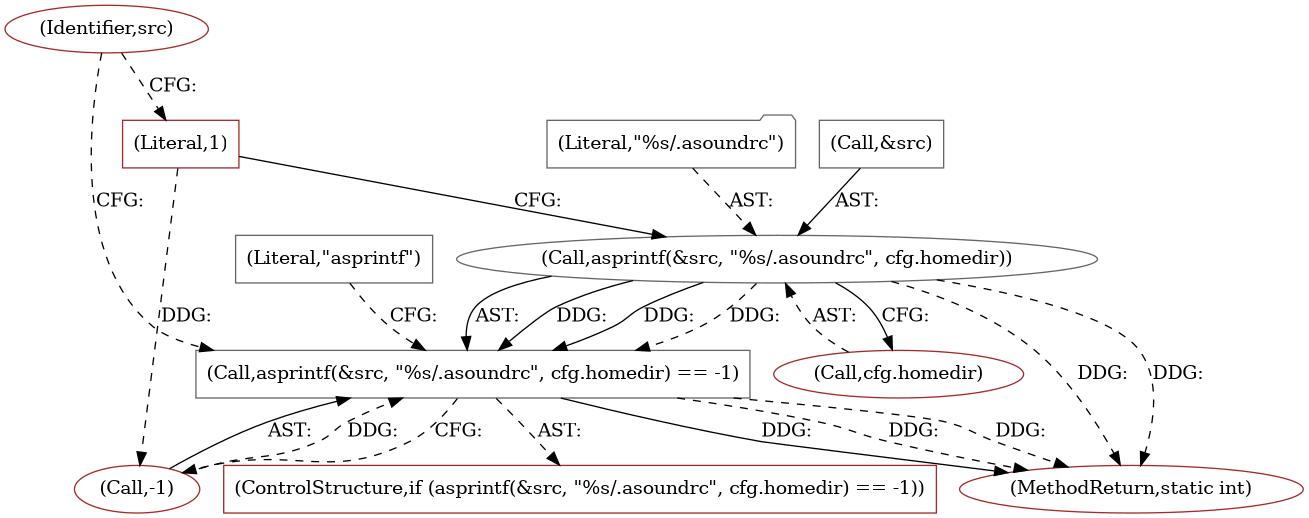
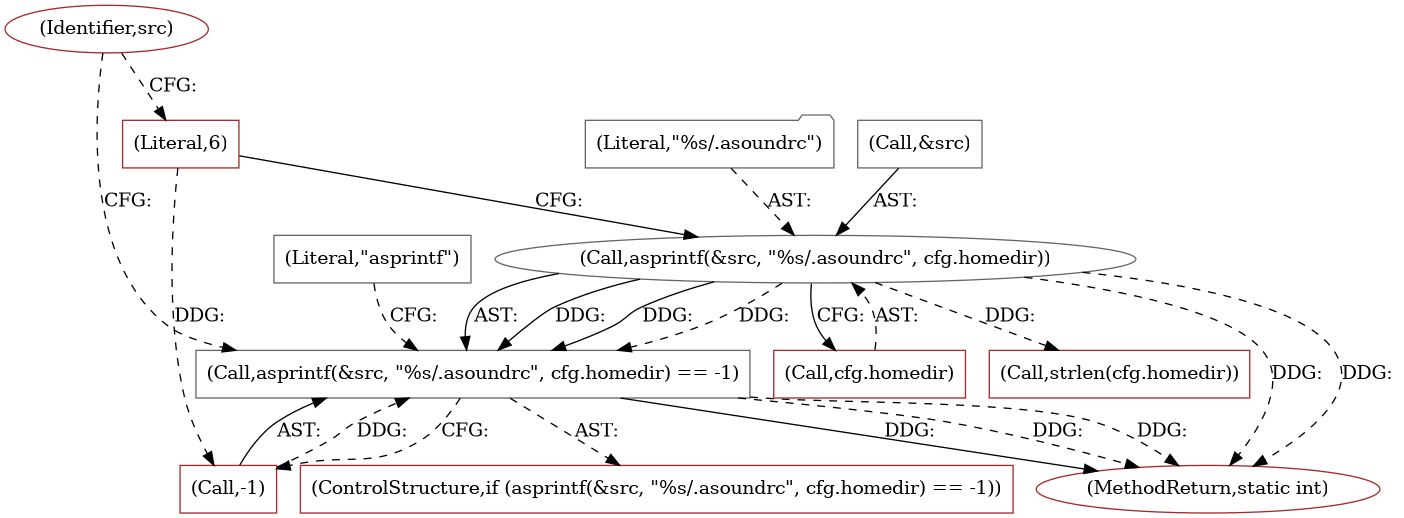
node "(Literal,1)": label "(Literal,1)" -> "(Literal,6)"
node "(Call,cfg.homedir)": shape ellipse -> box
node "(Call,strlen(cfg.homedir))": added
node "(Call,-1)": shape ellipse -> box
